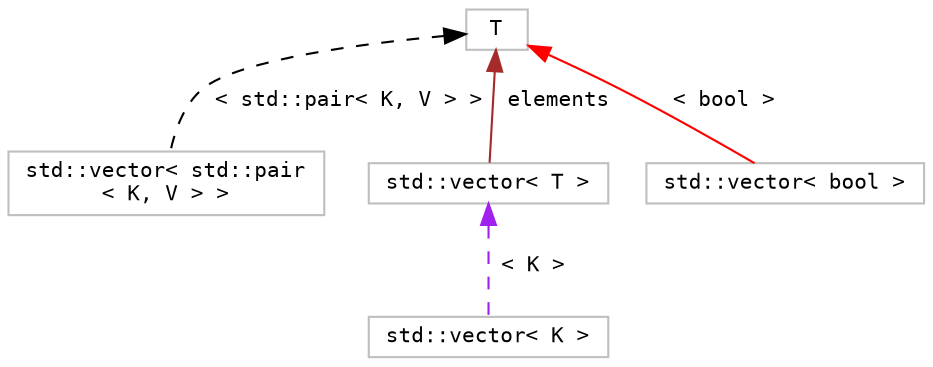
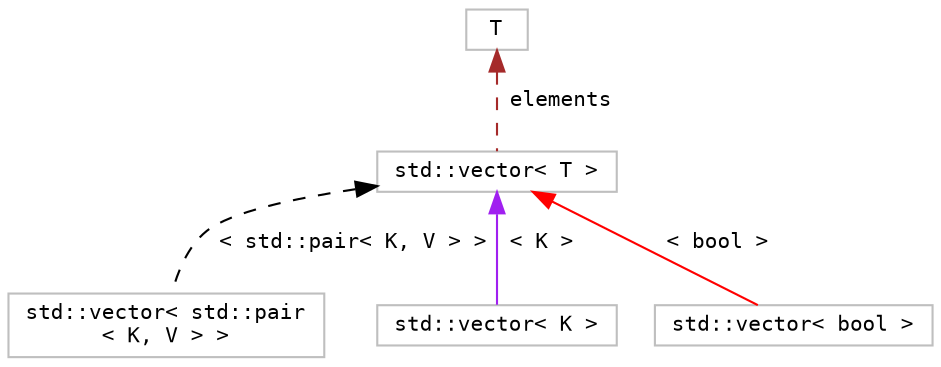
edge "std::vector< std::pair < K, V > >" -> "T": now "std::vector< std::pair < K, V > >" -> "std::vector< T >"
edge "std::vector< bool >" -> "T": now "std::vector< bool >" -> "std::vector< T >"
edge "std::vector< T >" -> "T": style solid -> dashed
edge "std::vector< K >" -> "std::vector< T >": style dashed -> solid
